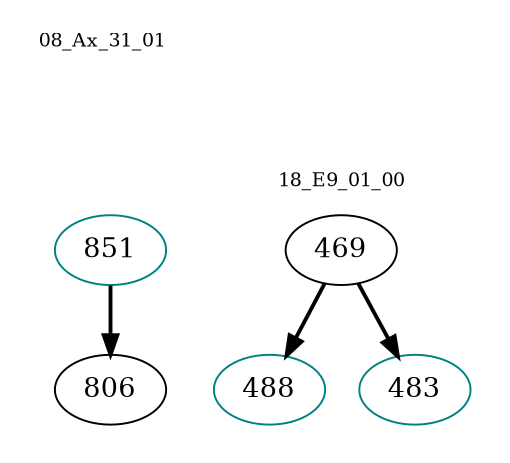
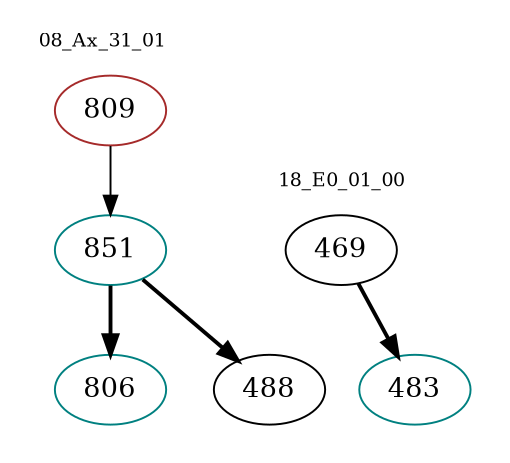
node "809": added
cluster "18_E9_01_00": label "18_E9_01_00" -> "18_E0_01_00"
edge "469" -> "488": now "851" -> "488"
node "806": color black -> teal
node "488": color teal -> black
